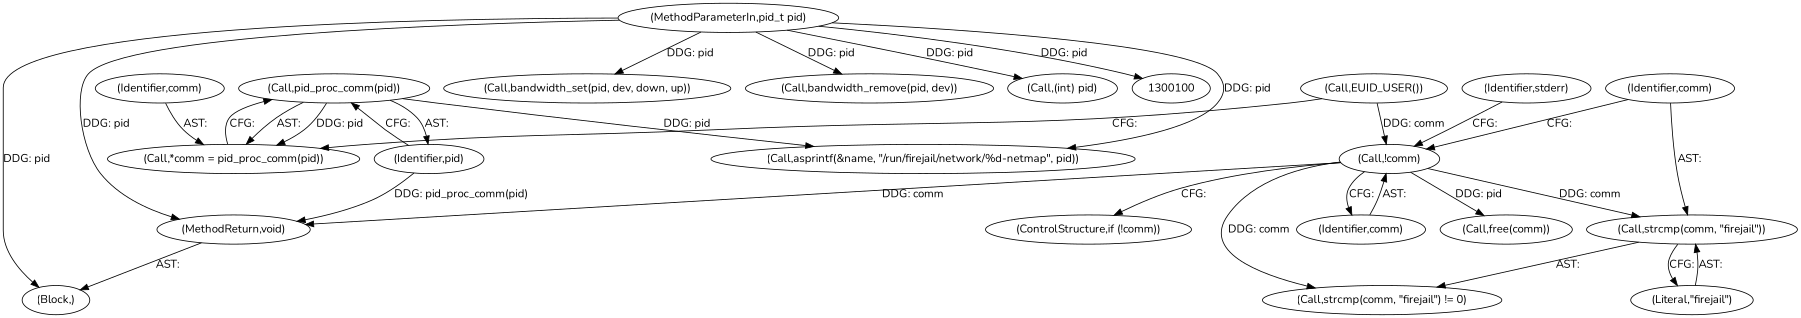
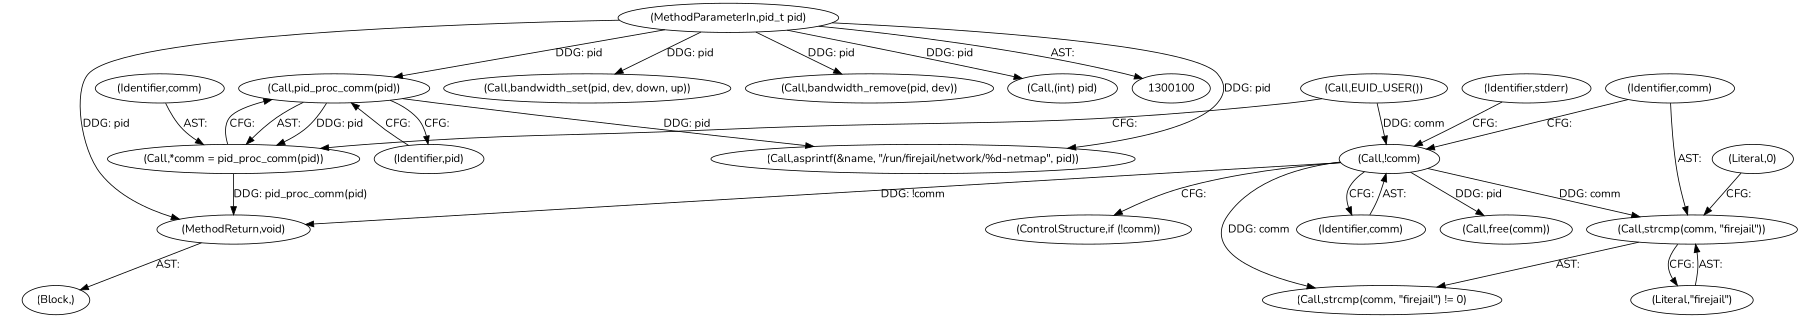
edge "(MethodParameterIn,pid_t pid)" -> "(Block,)": now "(MethodParameterIn,pid_t pid)" -> "(Call,pid_proc_comm(pid))"
edge "(MethodParameterIn,pid_t pid)" -> "1300100": label "DDG: pid" -> "AST: "
edge "(Call,pid_proc_comm(pid))" -> "(Identifier,pid)": label "AST: " -> "CFG: "
node "(Literal,0)": added
edge "(Call,!comm)" -> "(MethodReturn,void)": label "DDG: comm" -> "DDG: !comm"
edge "(Identifier,pid)" -> "(MethodReturn,void)": now "(Call,*comm = pid_proc_comm(pid))" -> "(MethodReturn,void)"
